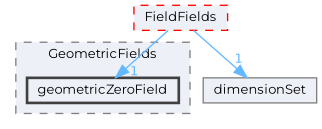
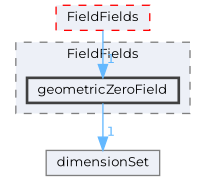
edge "FieldFields" -> "dimensionSet": now "geometricZeroField" -> "dimensionSet"
cluster "GeometricFields": label "GeometricFields" -> "FieldFields"
